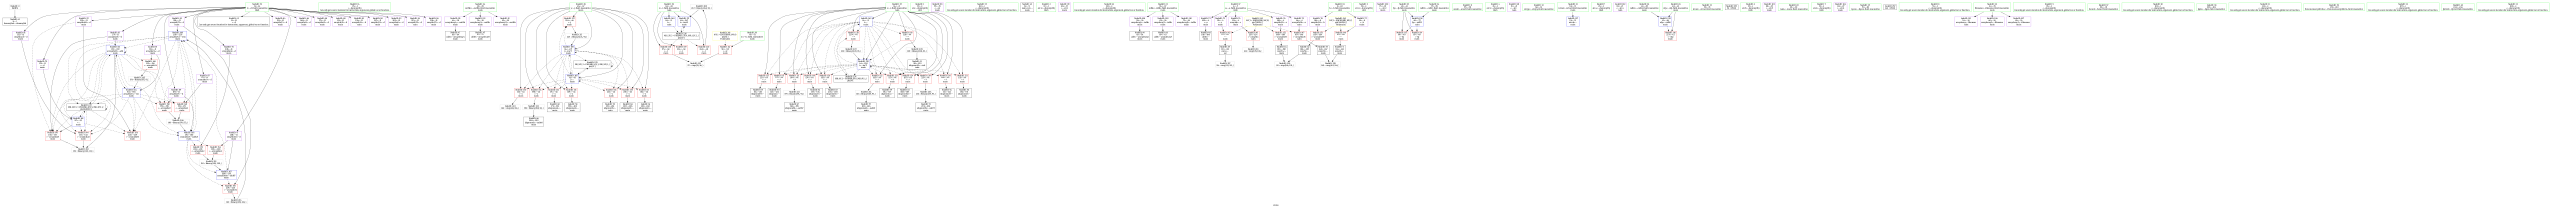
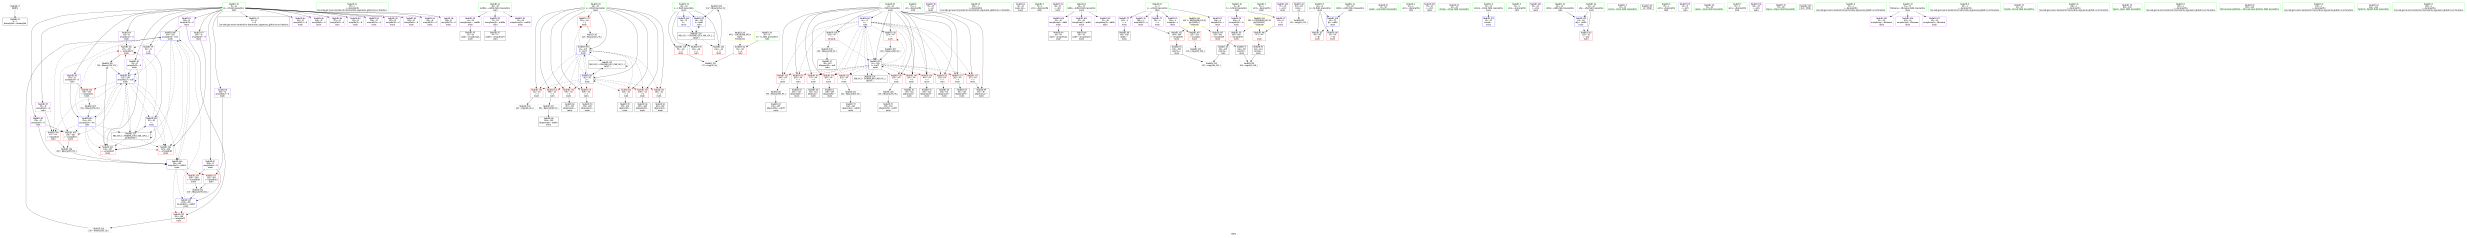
node "NodeID: 16": removed
node "NodeID: 142": removed
node "NodeID: 118": text "main" -> "arrayidx"
edge "NodeID: 27" -> "NodeID: 122": now "NodeID: 27" -> "NodeID: 59"
edge "NodeID: 97" -> "NodeID: 145": now "NodeID: 168" -> "NodeID: 145"
edge "NodeID: 163" -> "NodeID: 210": reversed
